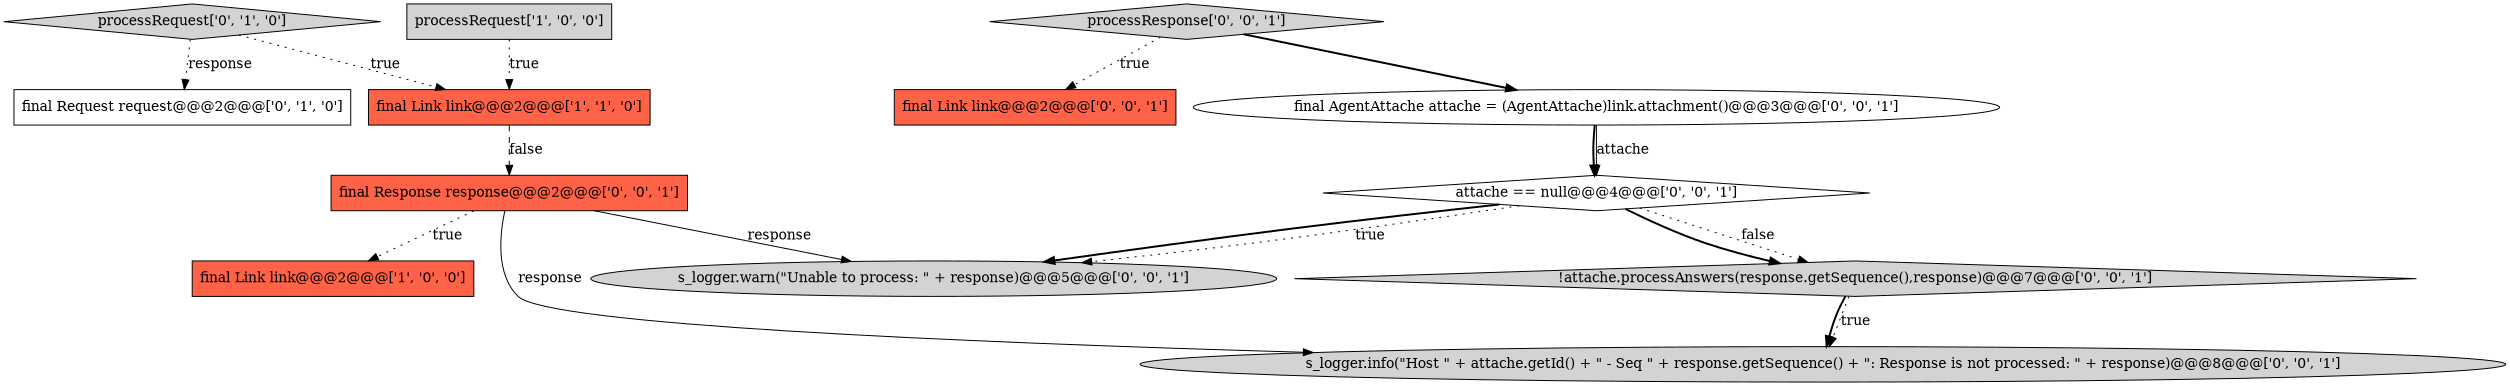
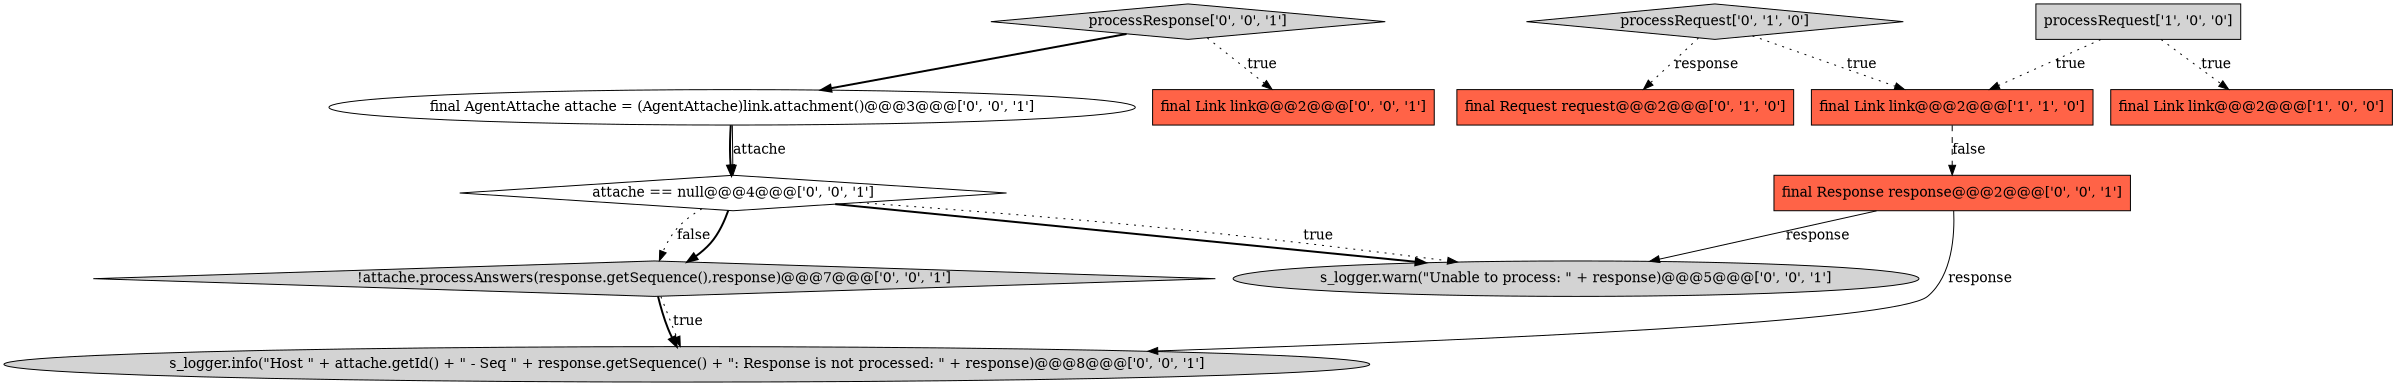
node "final Request request@@@2@@@['0', '1', '0']": fillcolor white -> tomato
edge "final Response response@@@2@@@['0', '0', '1']" -> "final Link link@@@2@@@['1', '0', '0']": now "processRequest['1', '0', '0']" -> "final Link link@@@2@@@['1', '0', '0']"
